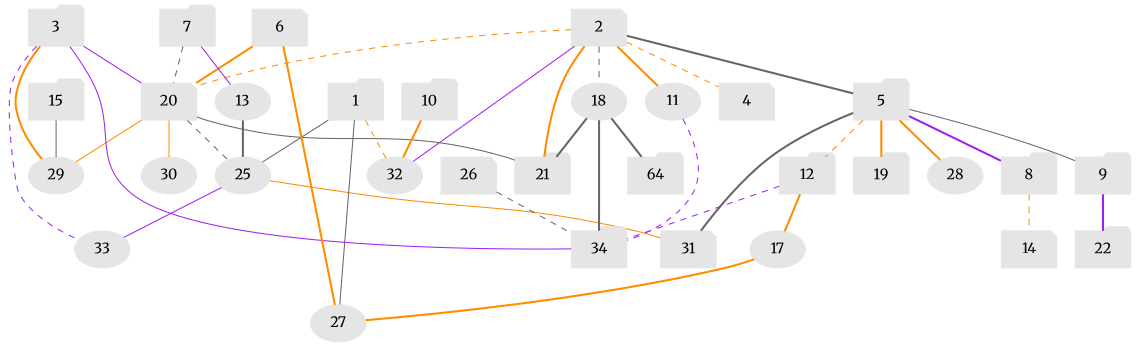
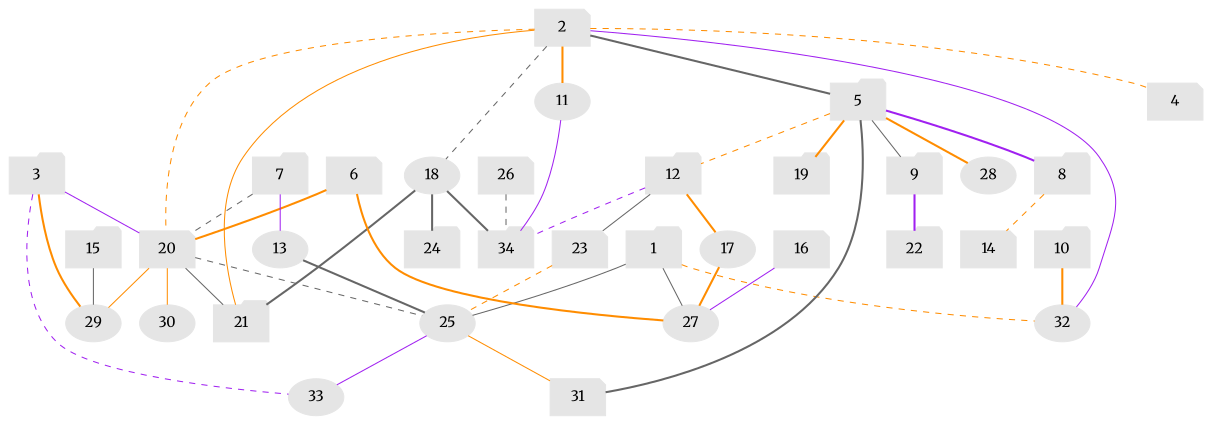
edge "2" -- "21": style bold -> solid
node "64": label "64" -> "24"
edge "11" -- "34": style dashed -> solid
edge "3" -- "34": removed
node "23": added
node "16": added
